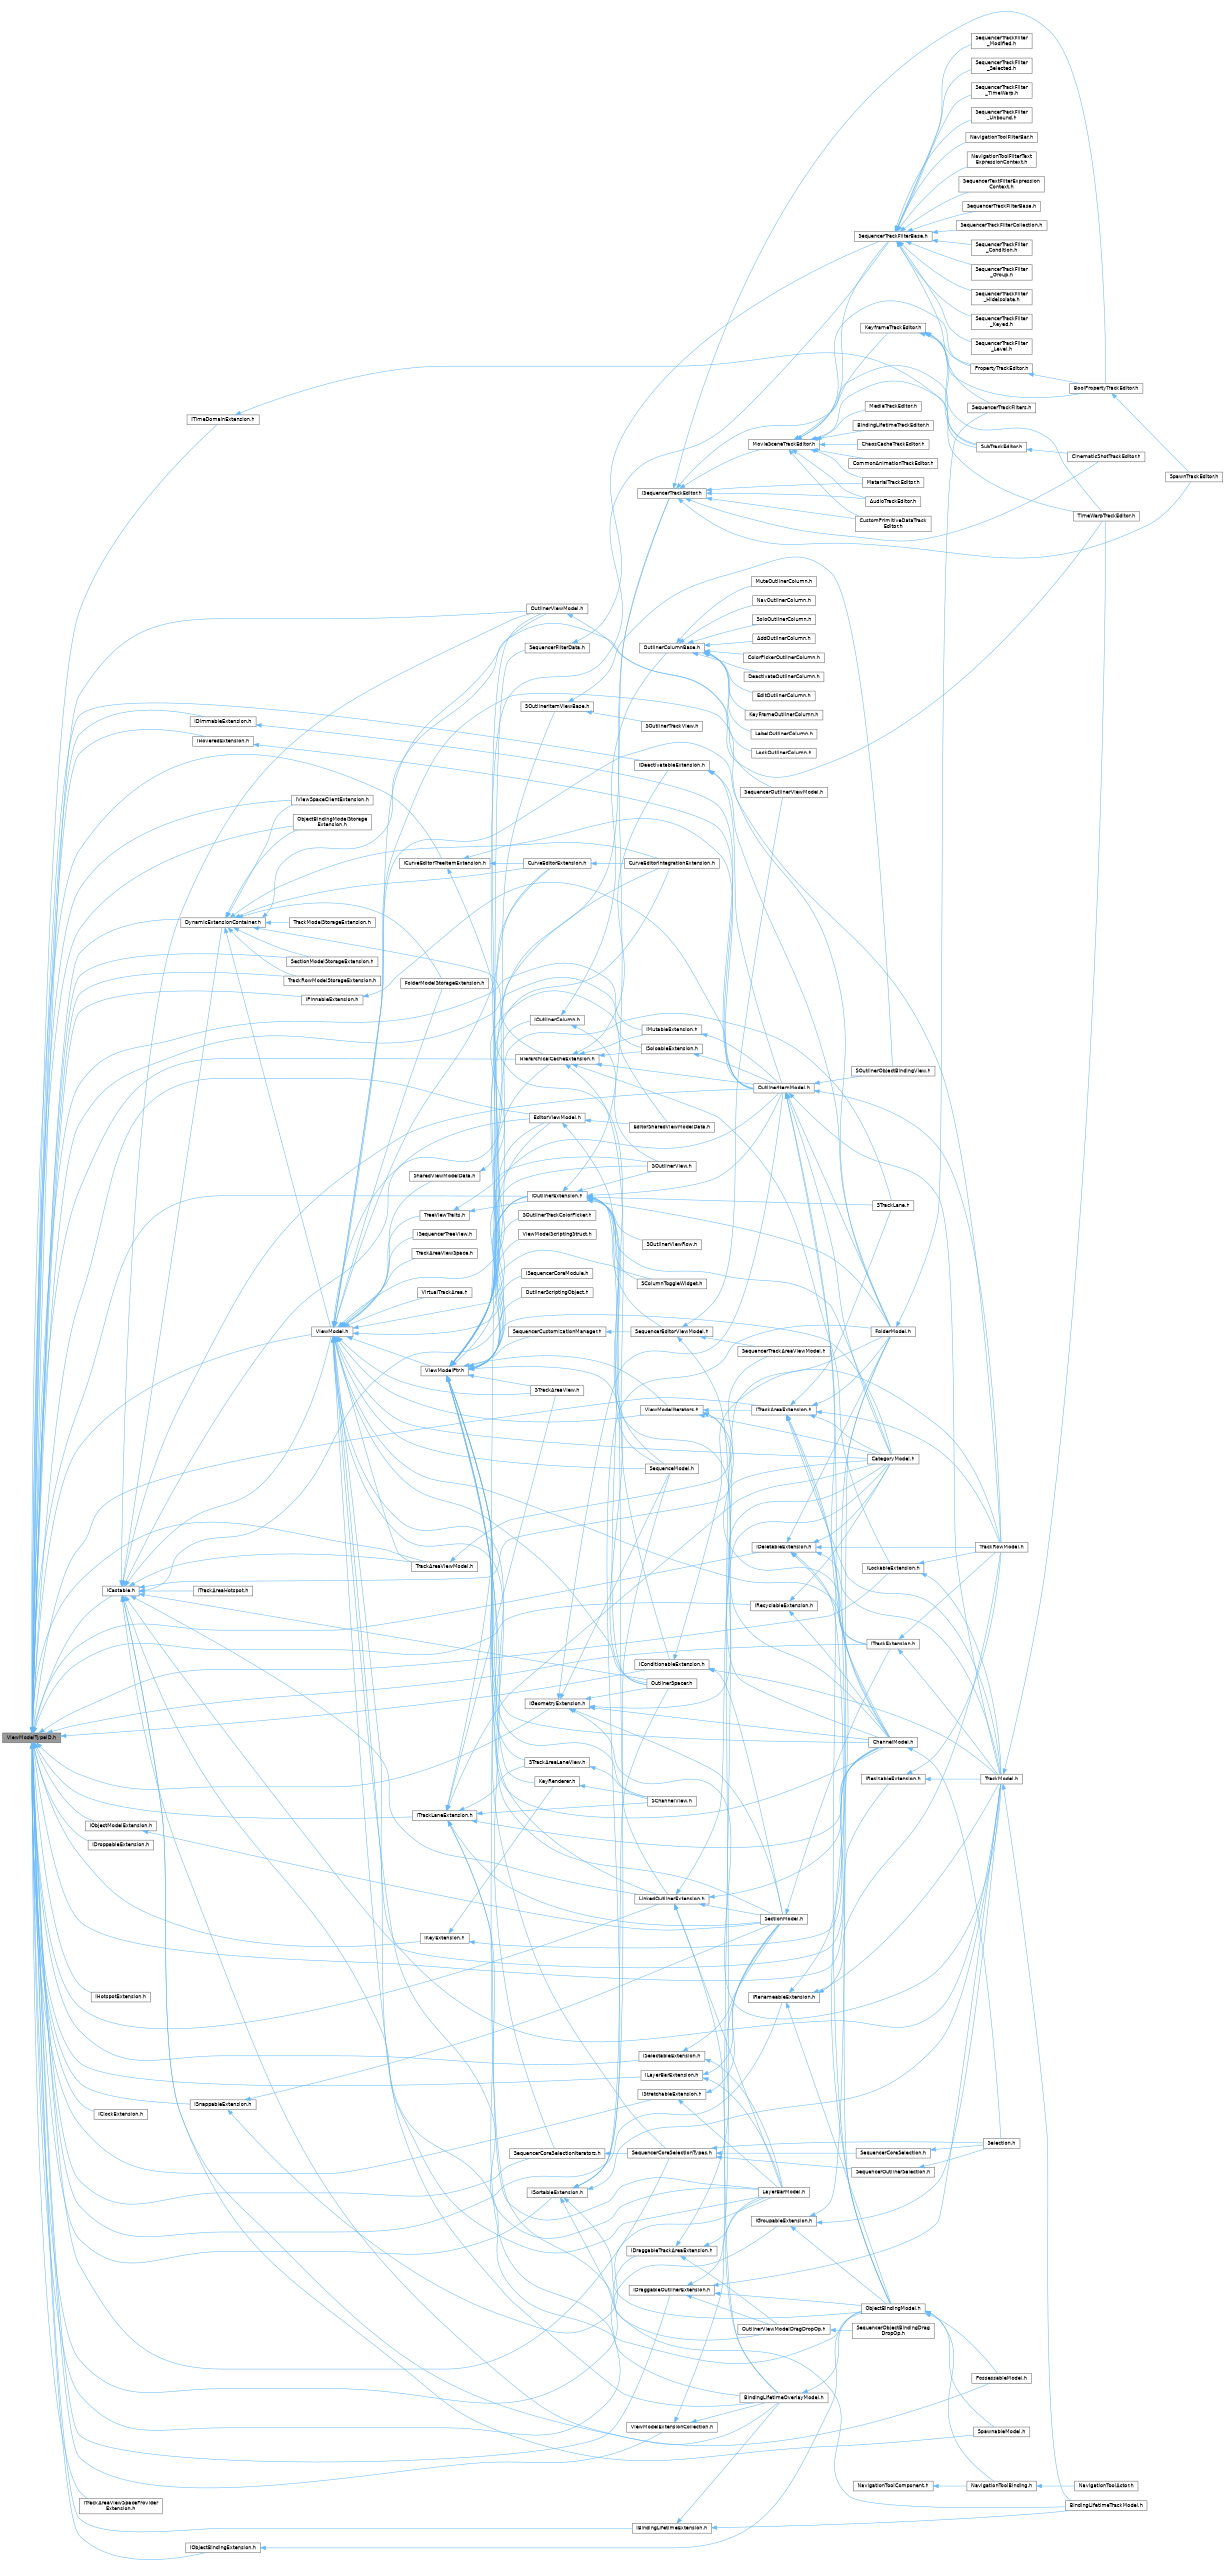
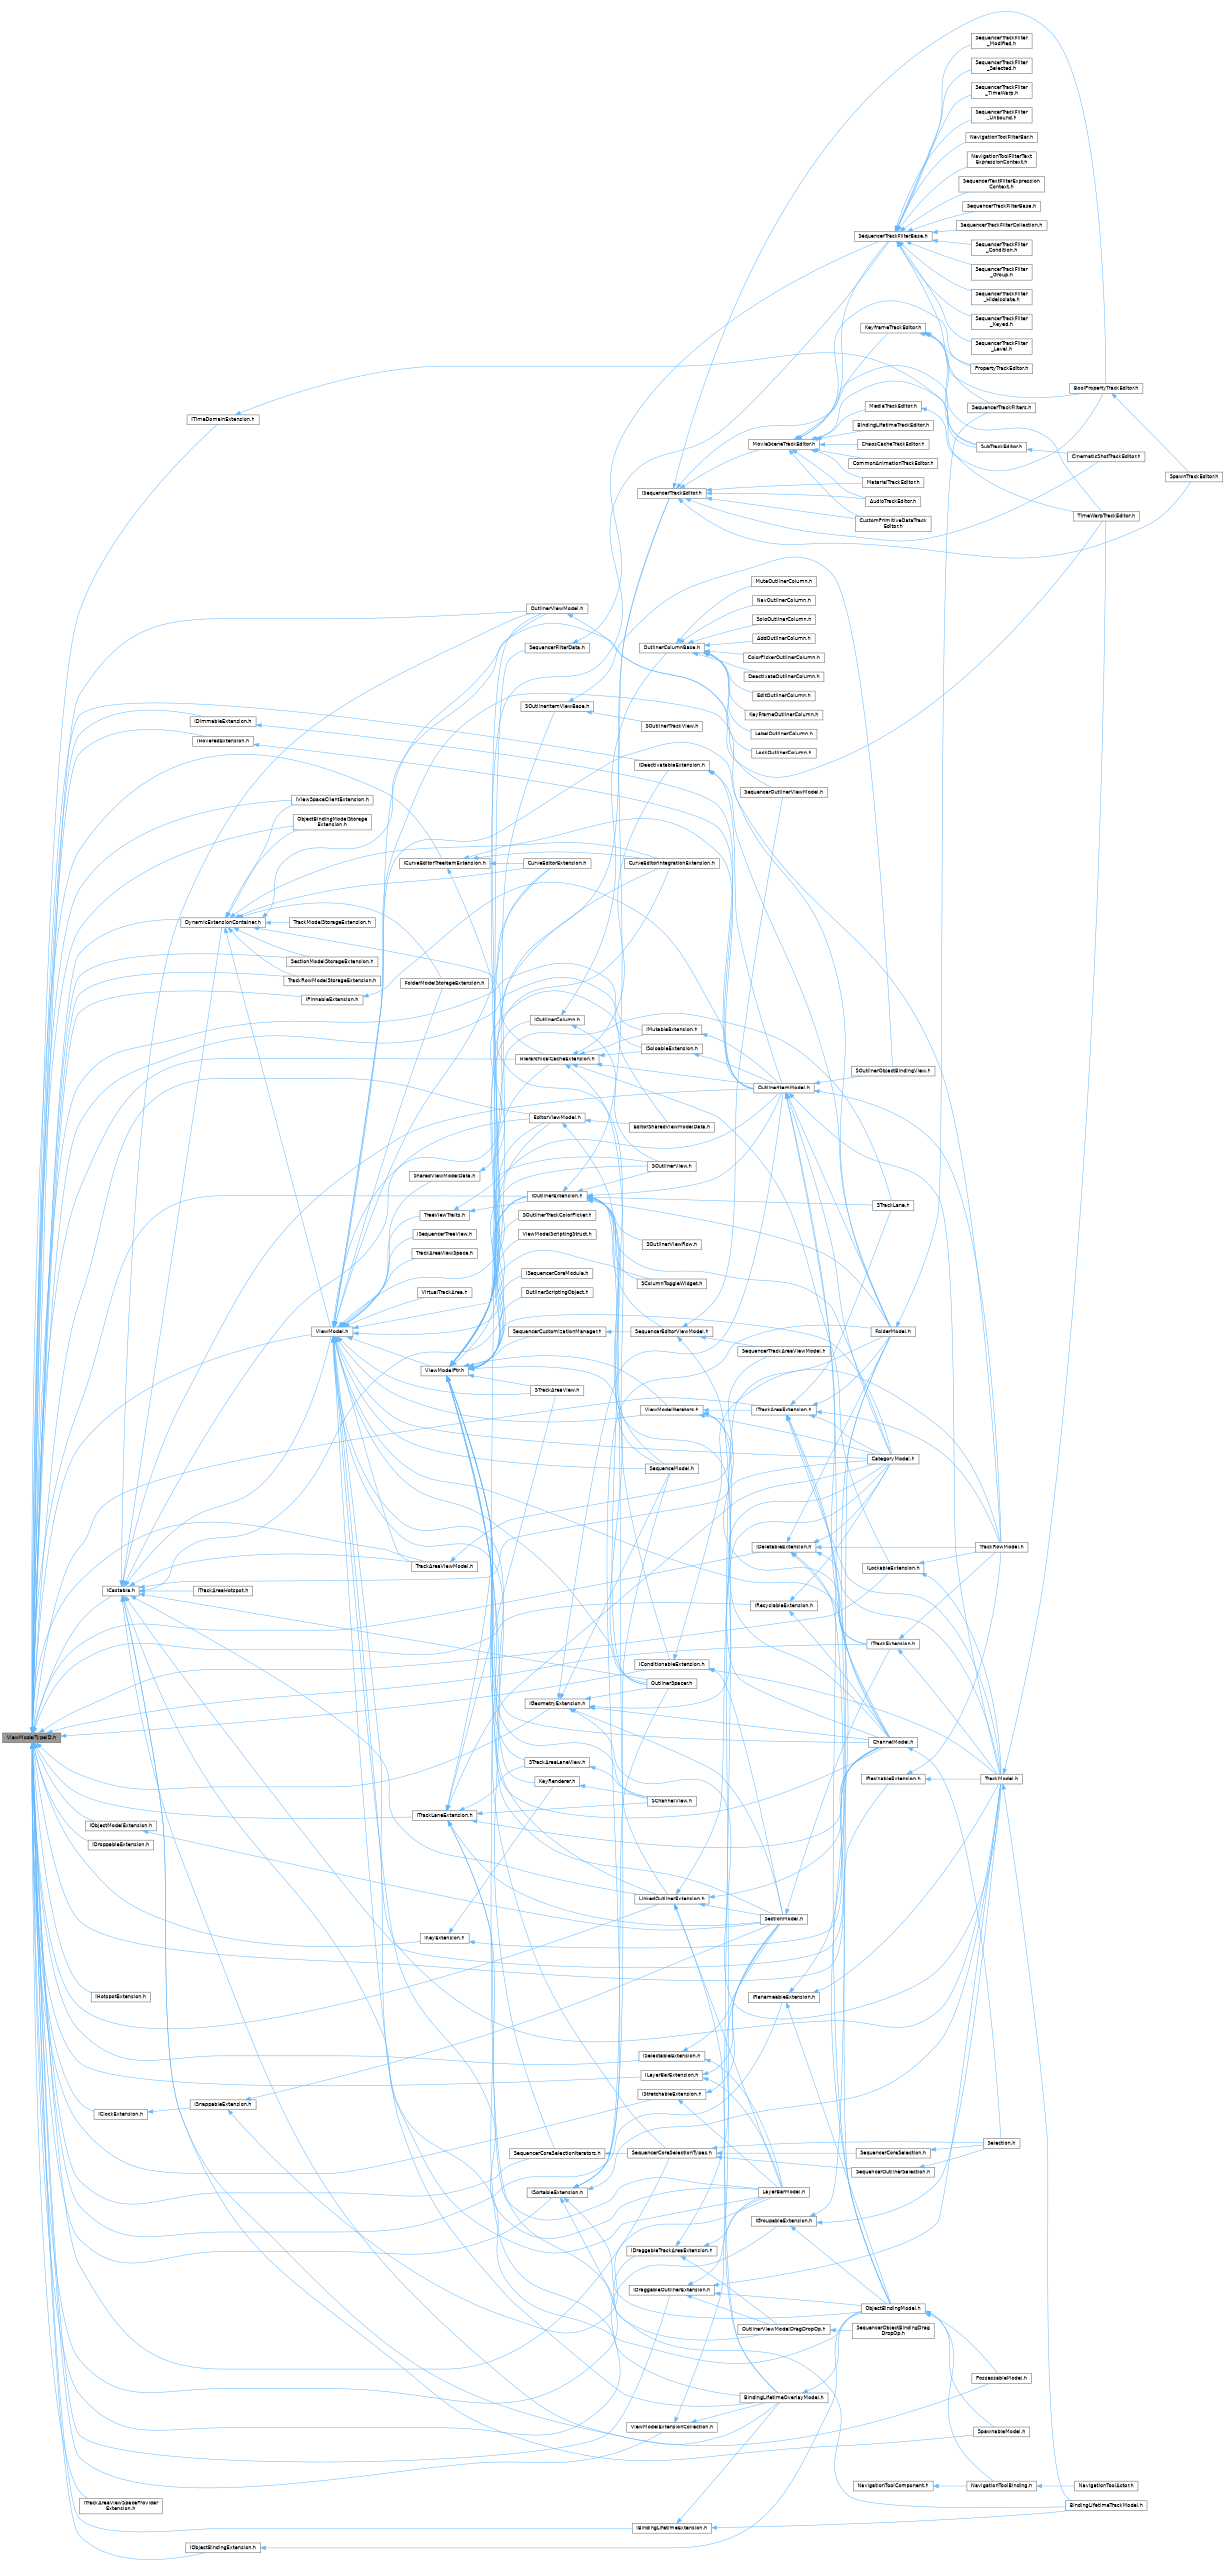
edge "BoolPropertyTrackEditor.h" -> "PropertyTrackEditor.h": now "BoolPropertyTrackEditor.h" -> "MediaTrackEditor.h"
edge "CurveEditorIntegrationExtension.h" -> "CurveEditorExtension.h": now "CurveEditorIntegrationExtension.h" -> "ICurveEditorTreeItemExtension.h"
edge "TrackRowModel.h" -> "IRenameableExtension.h": removed
edge "ISnappableExtension.h" -> "ViewModelTypeID.h": now "ISnappableExtension.h" -> "IClockExtension.h"
